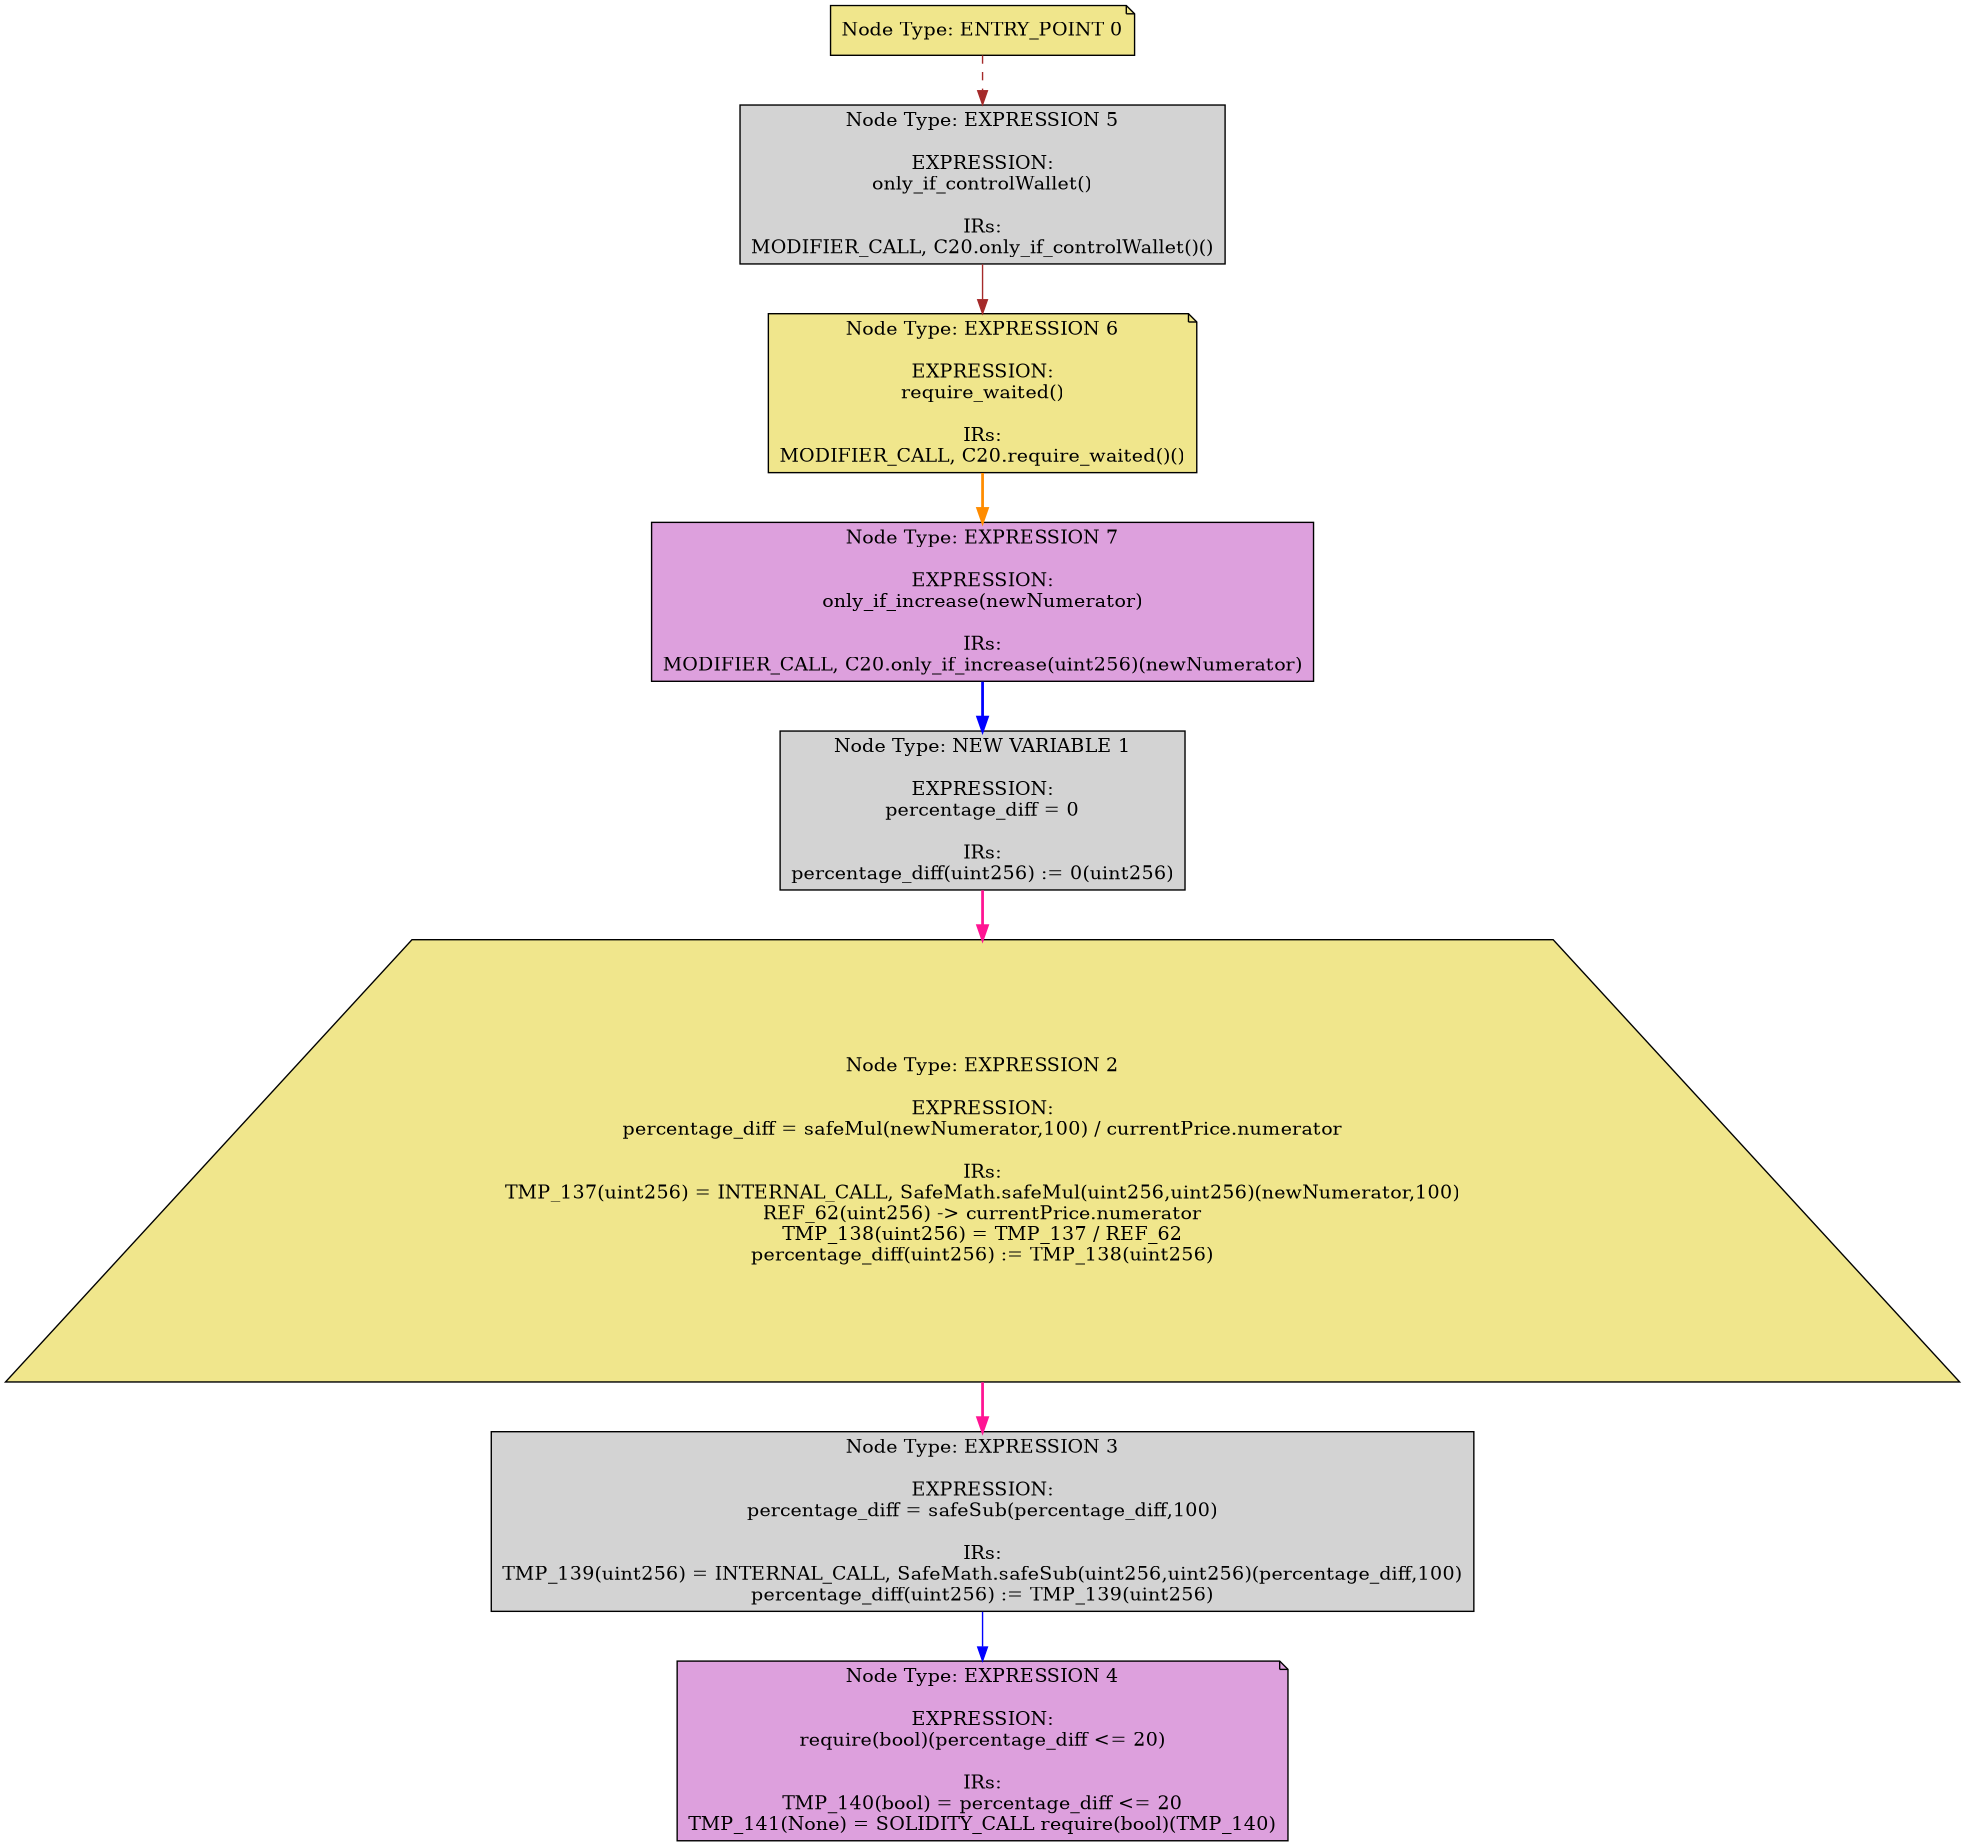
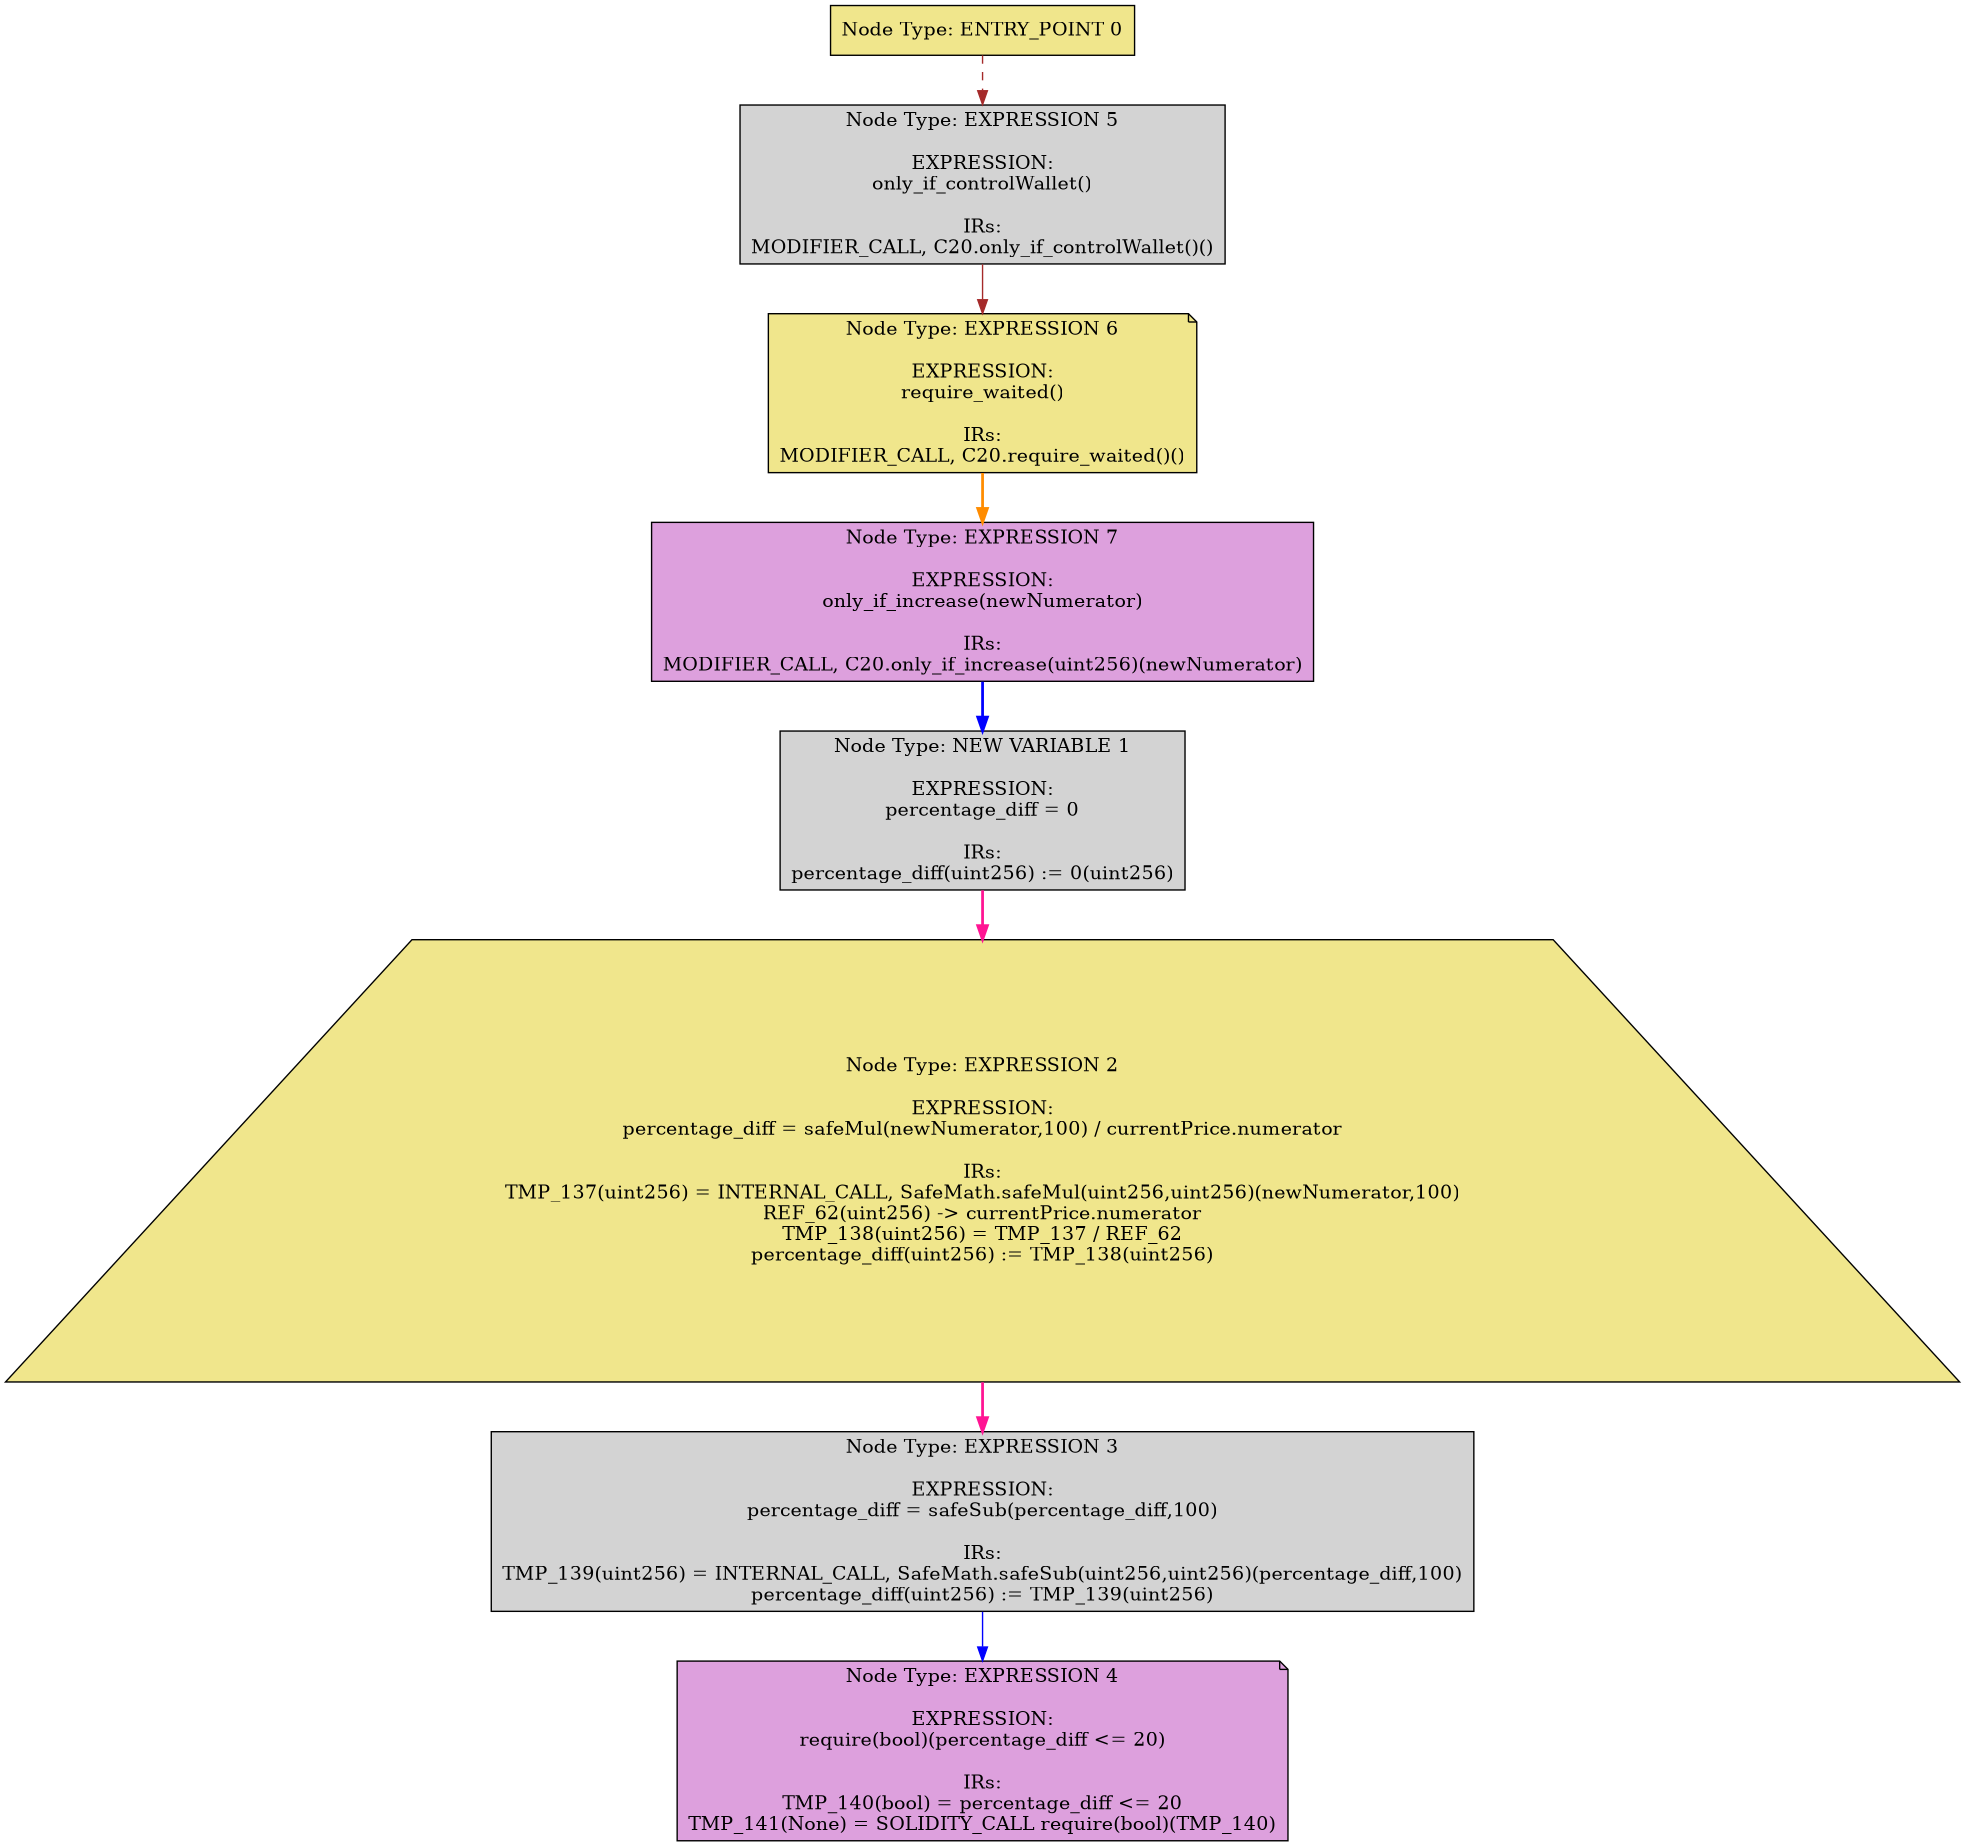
node "Node Type: ENTRY_POINT 0": shape note -> box
